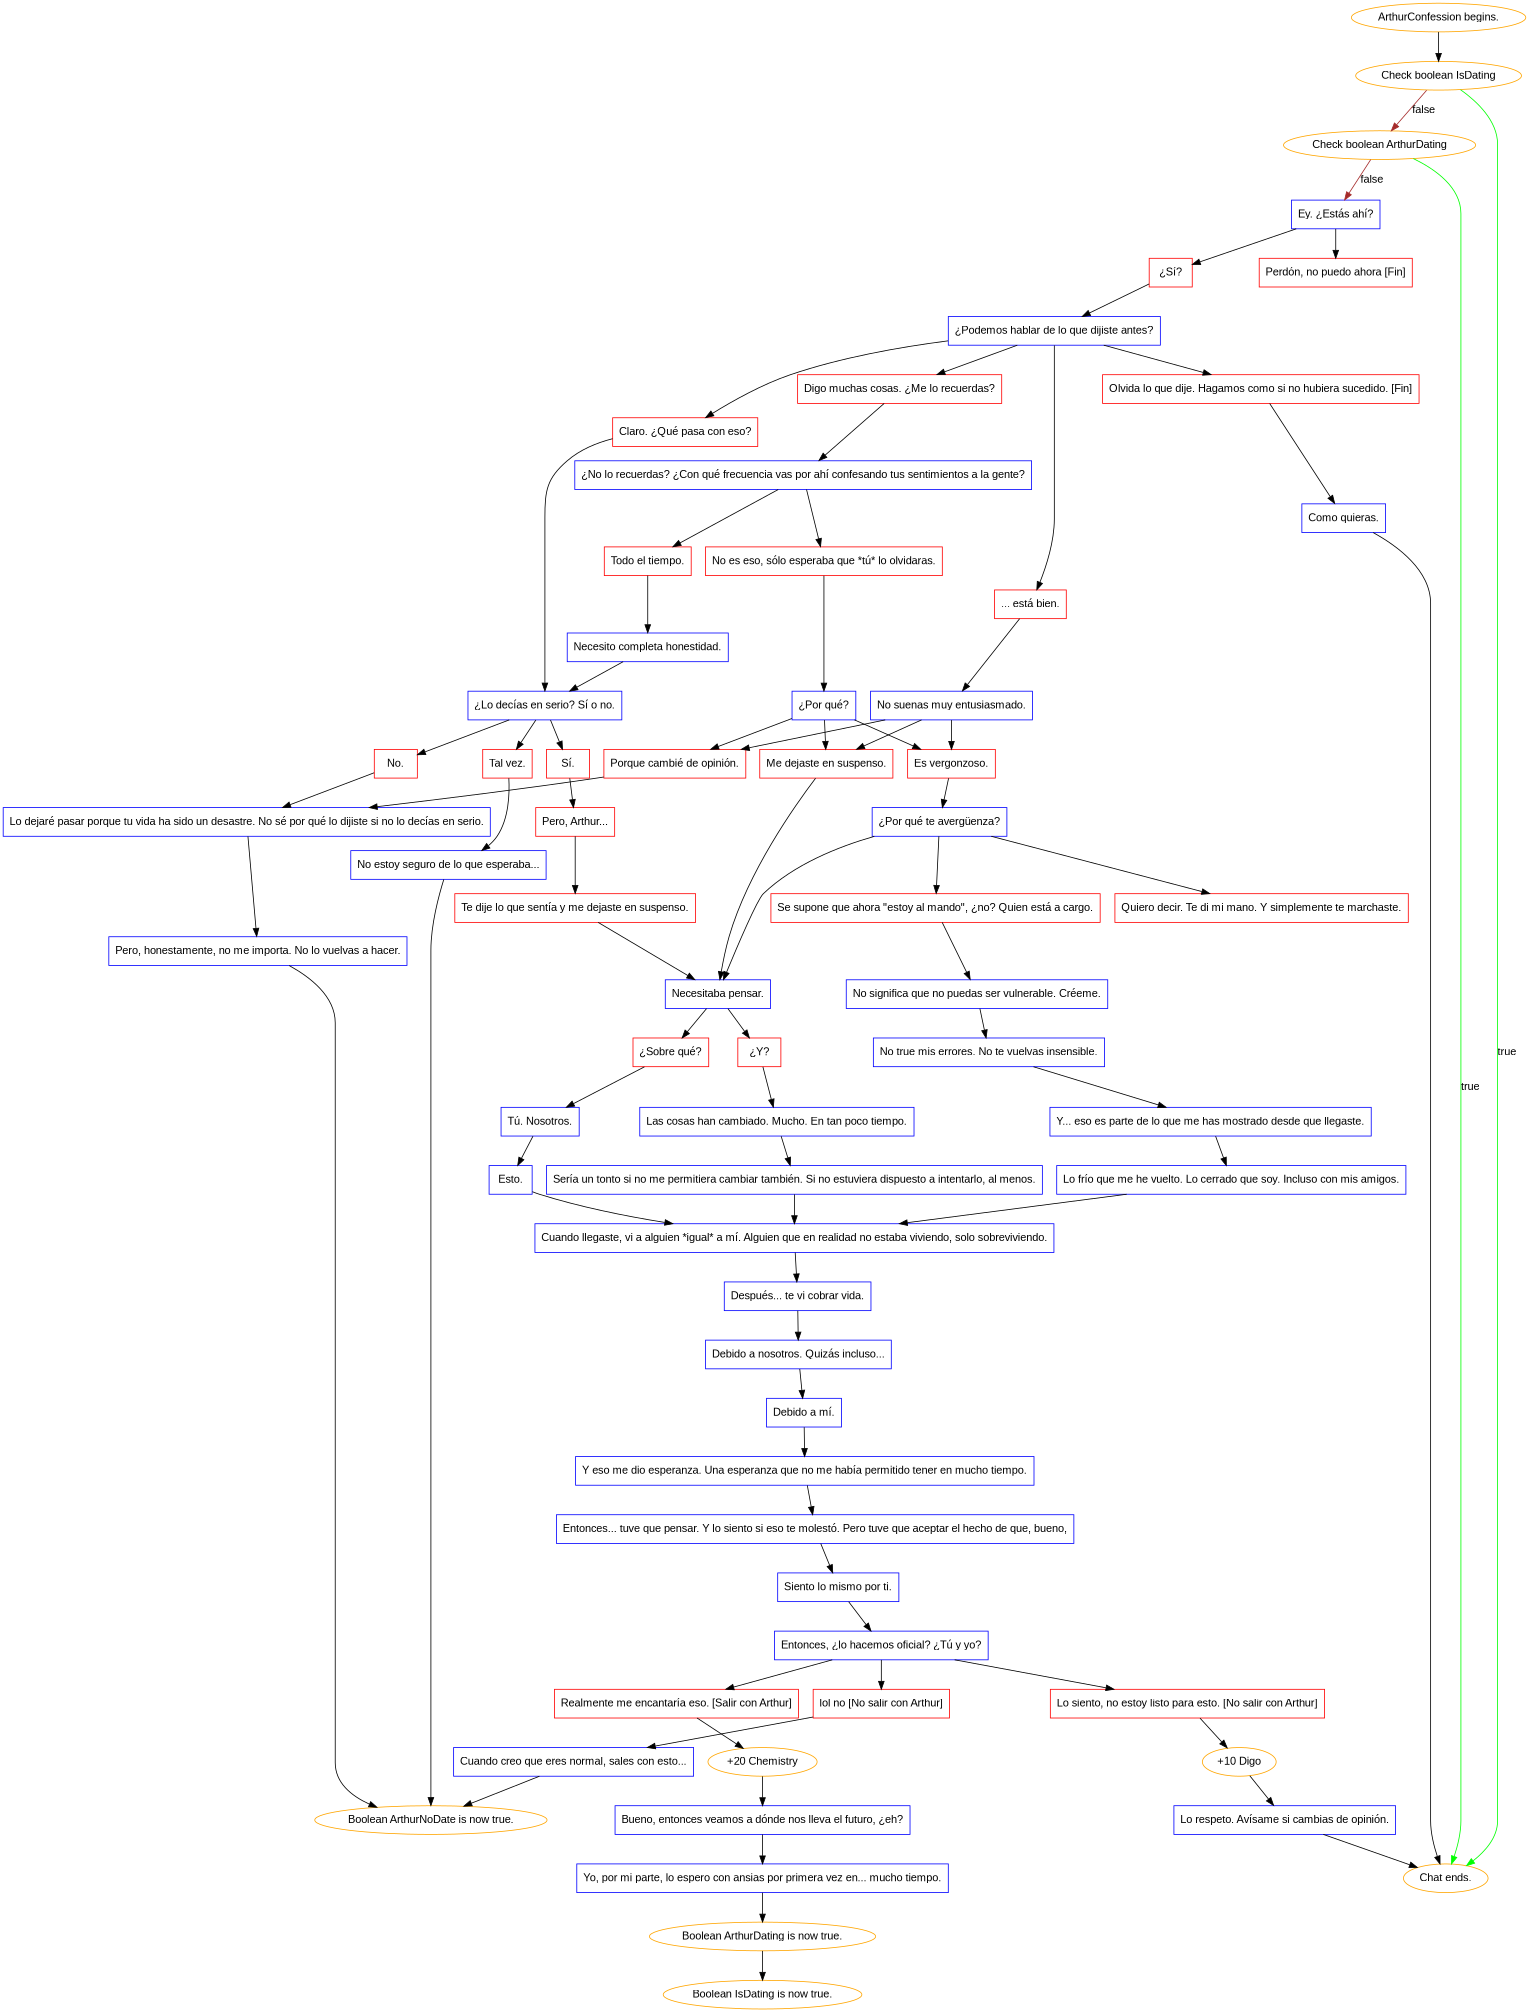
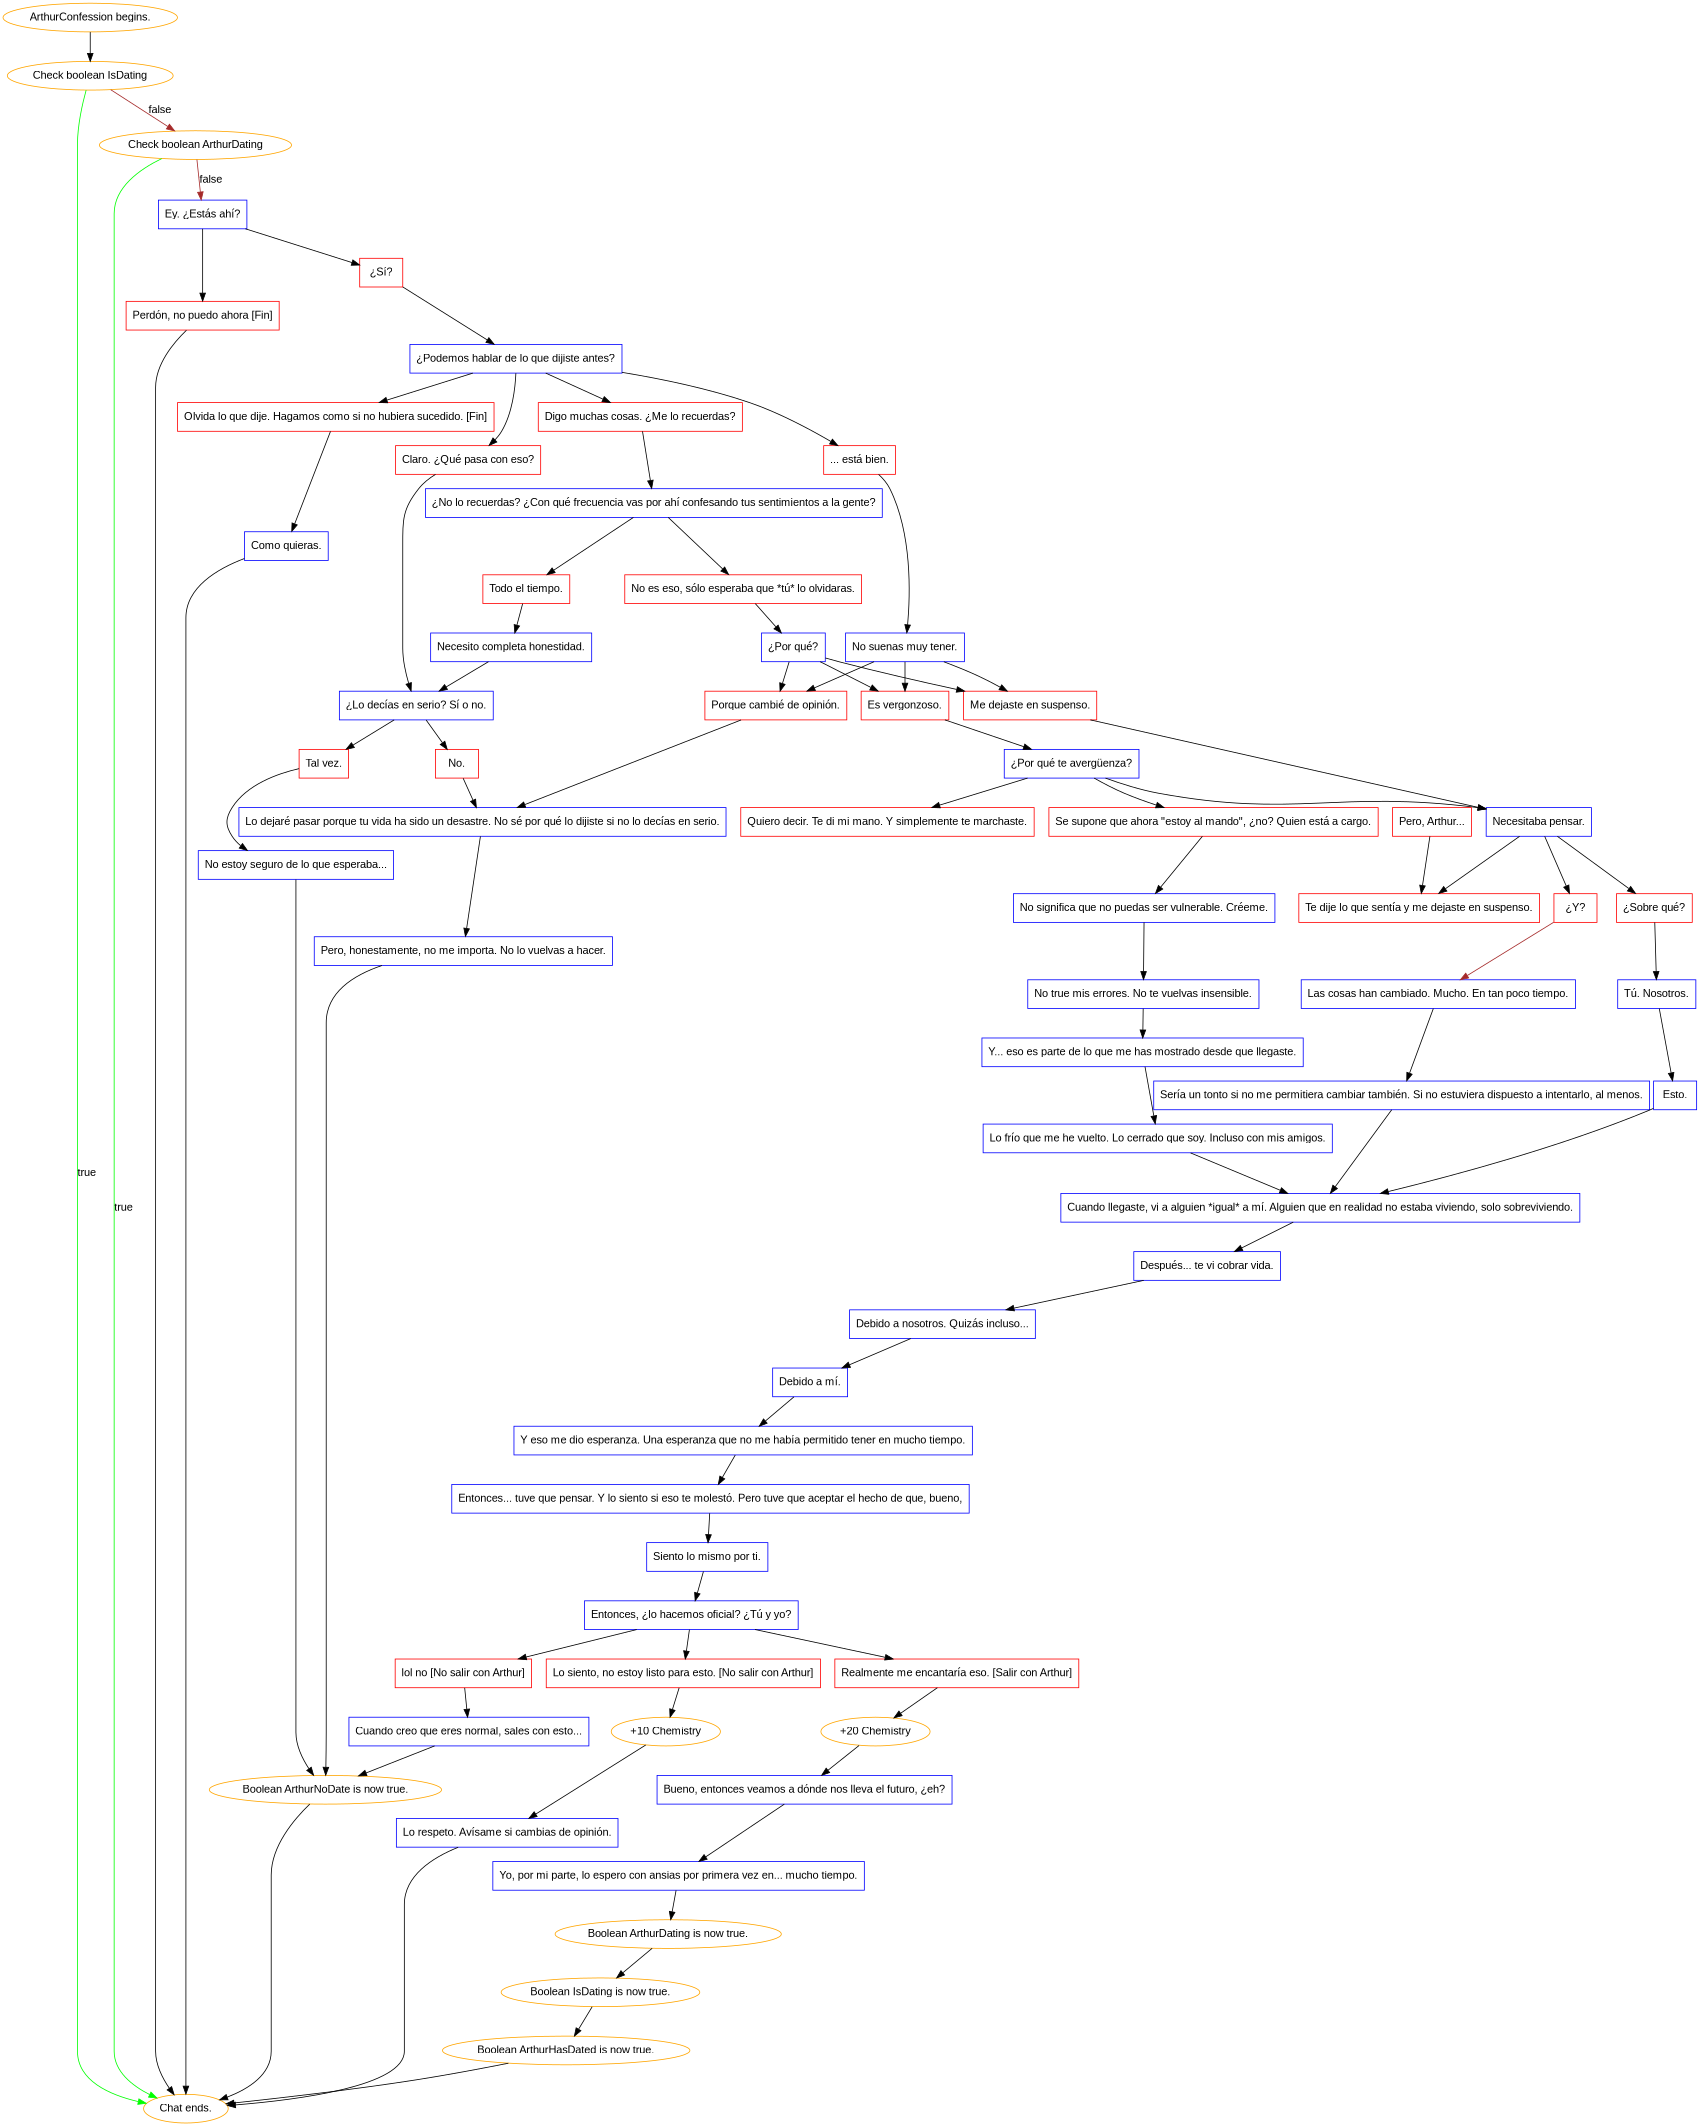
node "No suenas muy entusiasmado.": label "No suenas muy entusiasmado." -> "No suenas muy tener."
node "Sí.": removed
edge "Te dije lo que sentía y me dejaste en suspenso." -> "Necesitaba pensar.": reversed
edge "¿Y?" -> "Las cosas han cambiado. Mucho. En tan poco tiempo.": color black -> brown
edge "Perdón, no puedo ahora [Fin]" -> "Chat ends.": added
node "+10 Digo": label "+10 Digo" -> "+10 Chemistry"
edge "Boolean ArthurNoDate is now true." -> "Chat ends.": added
node "Boolean ArthurHasDated is now true.": added
